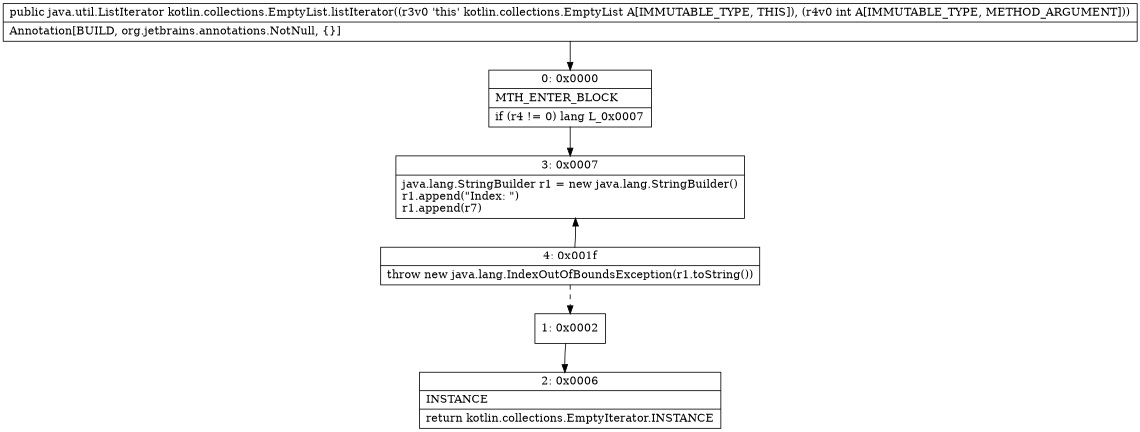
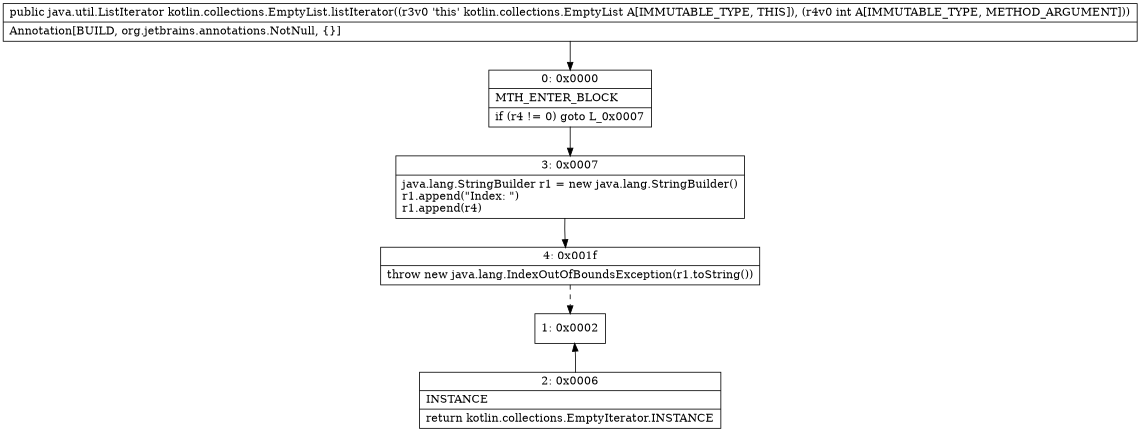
node "0: 0x0000": text "if (r4 != 0) lang L_0x0007" -> "if (r4 != 0) goto L_0x0007"
node "3: 0x0007": text "r1.append(r7)" -> "r1.append(r4)"
edge "4: 0x001f" -> "3: 0x0007": reversed
edge "1: 0x0002" -> "2: 0x0006": reversed
